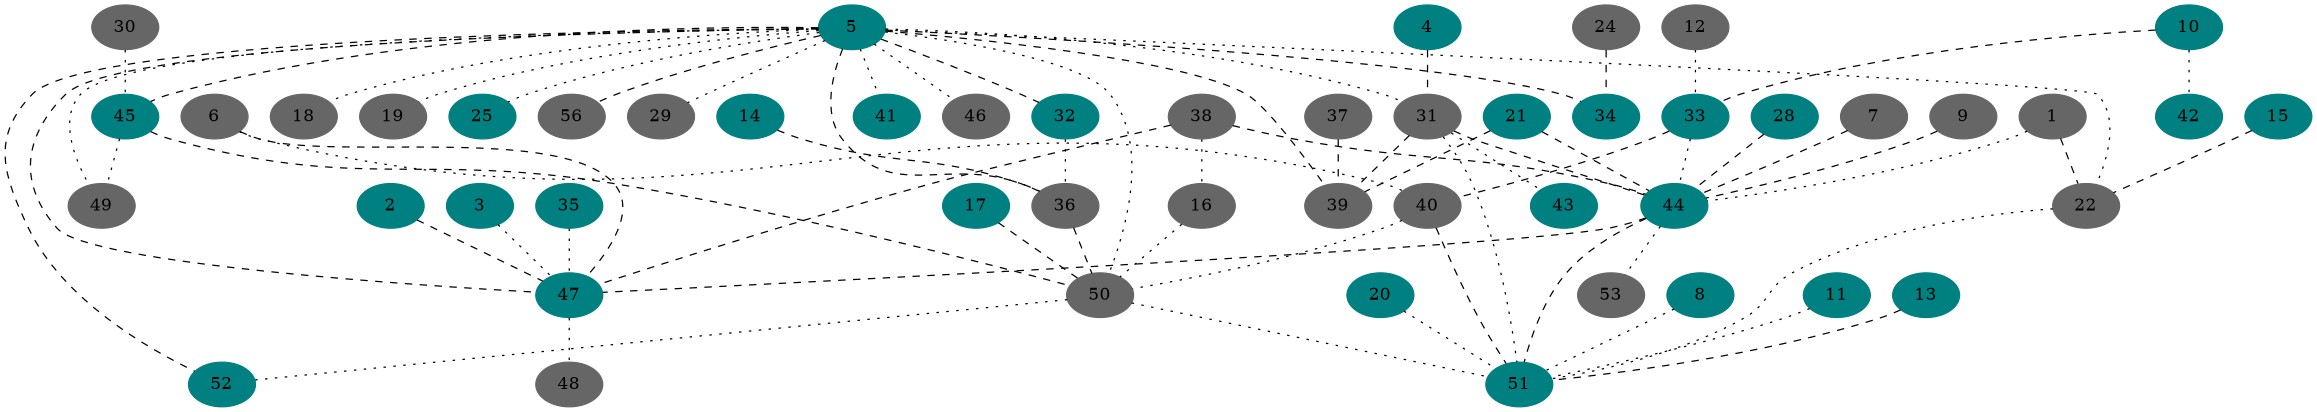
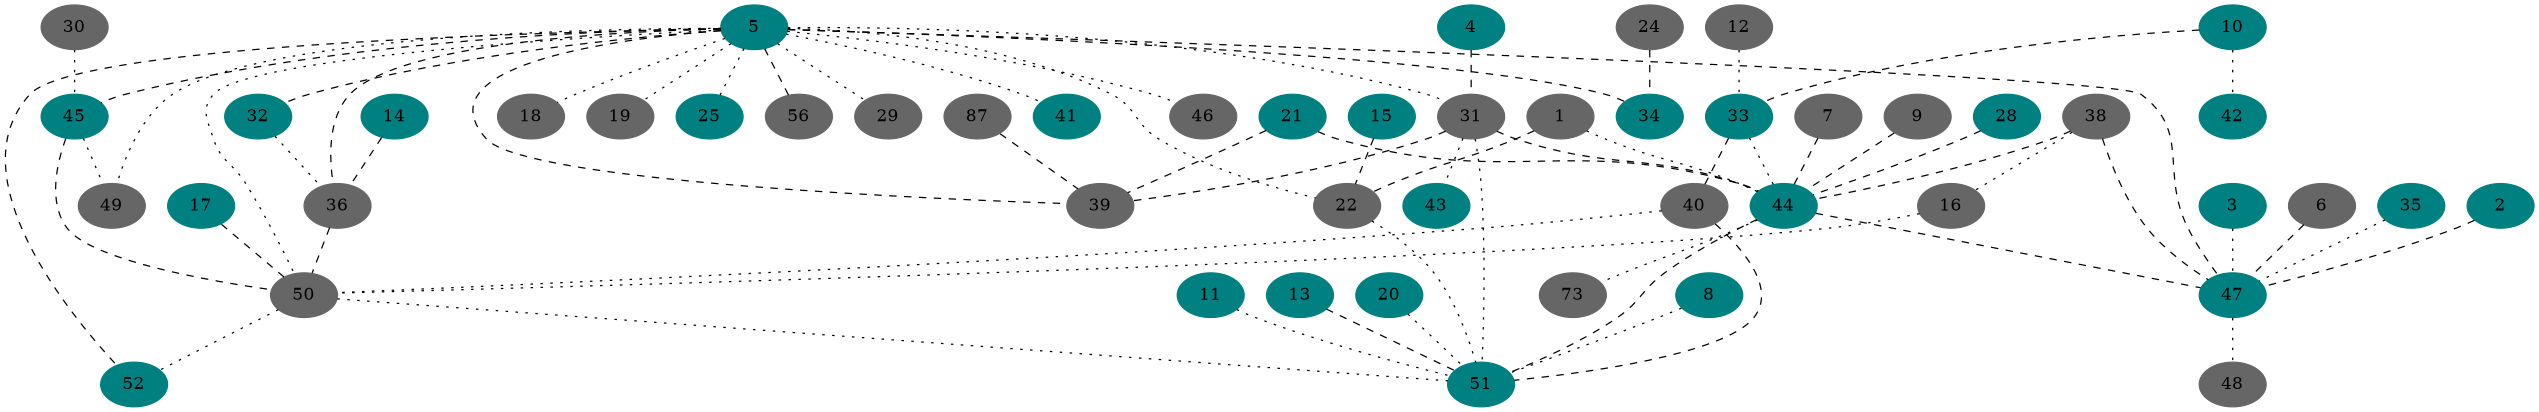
node "37": label "37" -> "87"
edge "6" -- "40": removed
node "53": label "53" -> "73"
